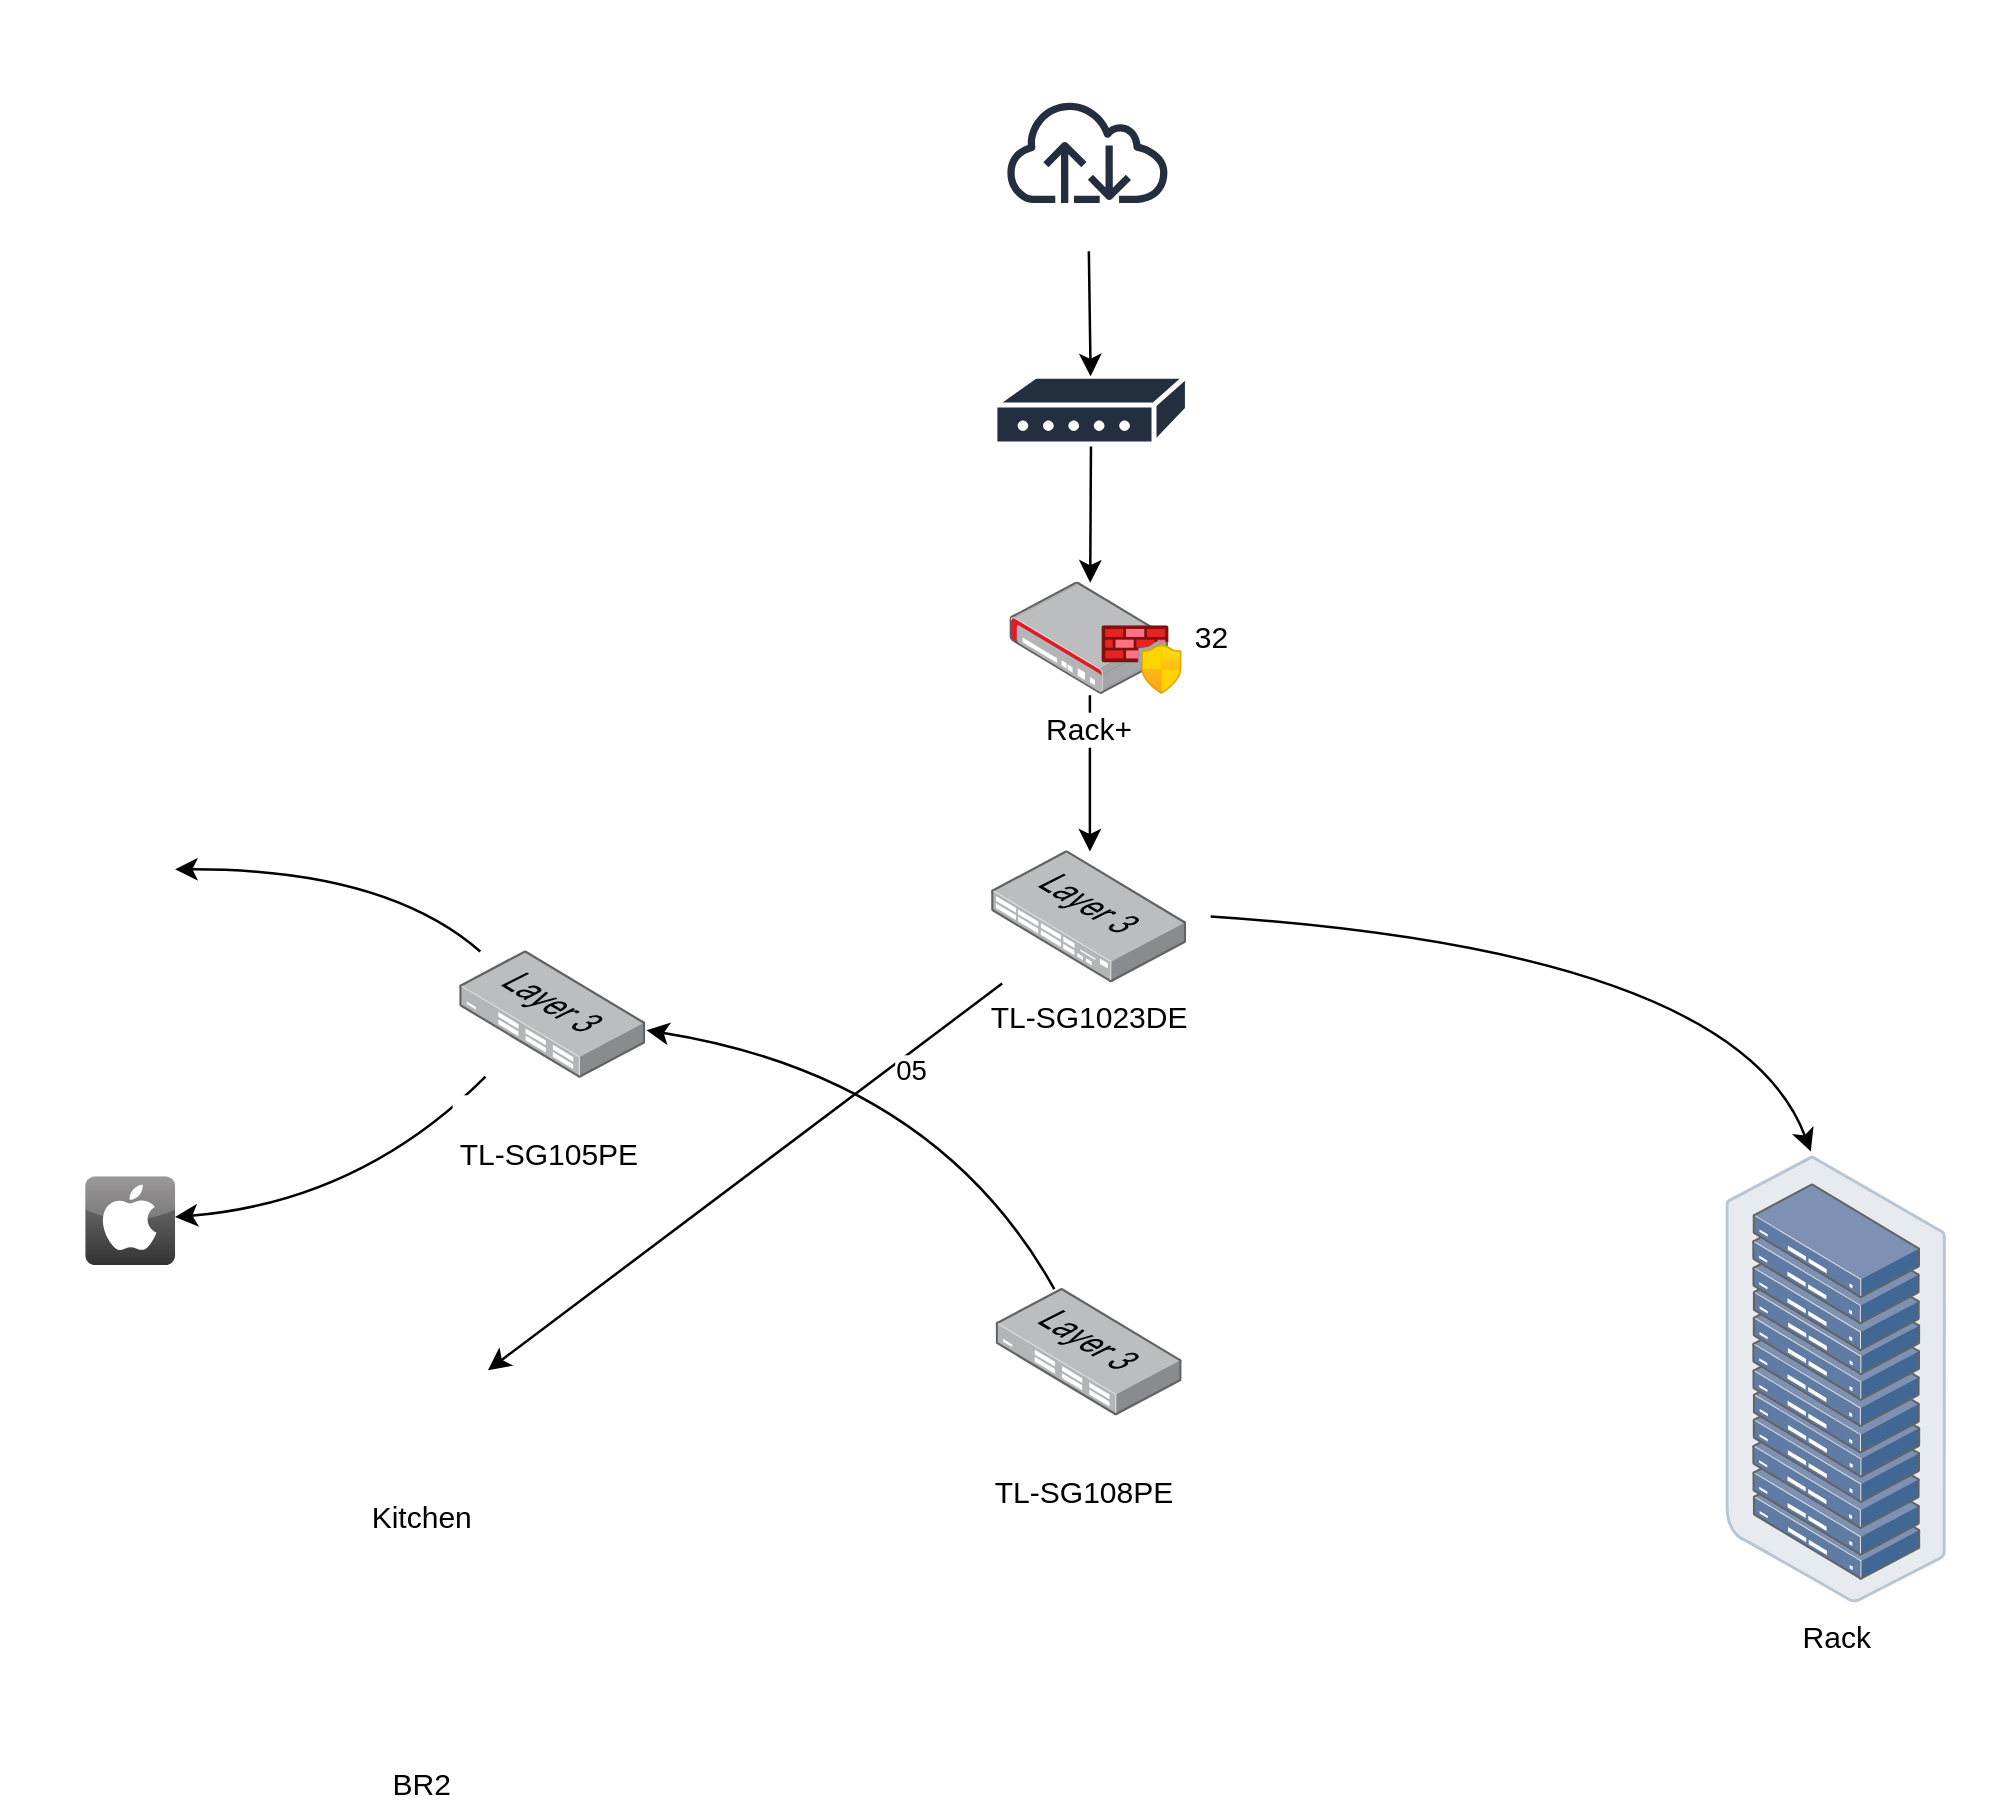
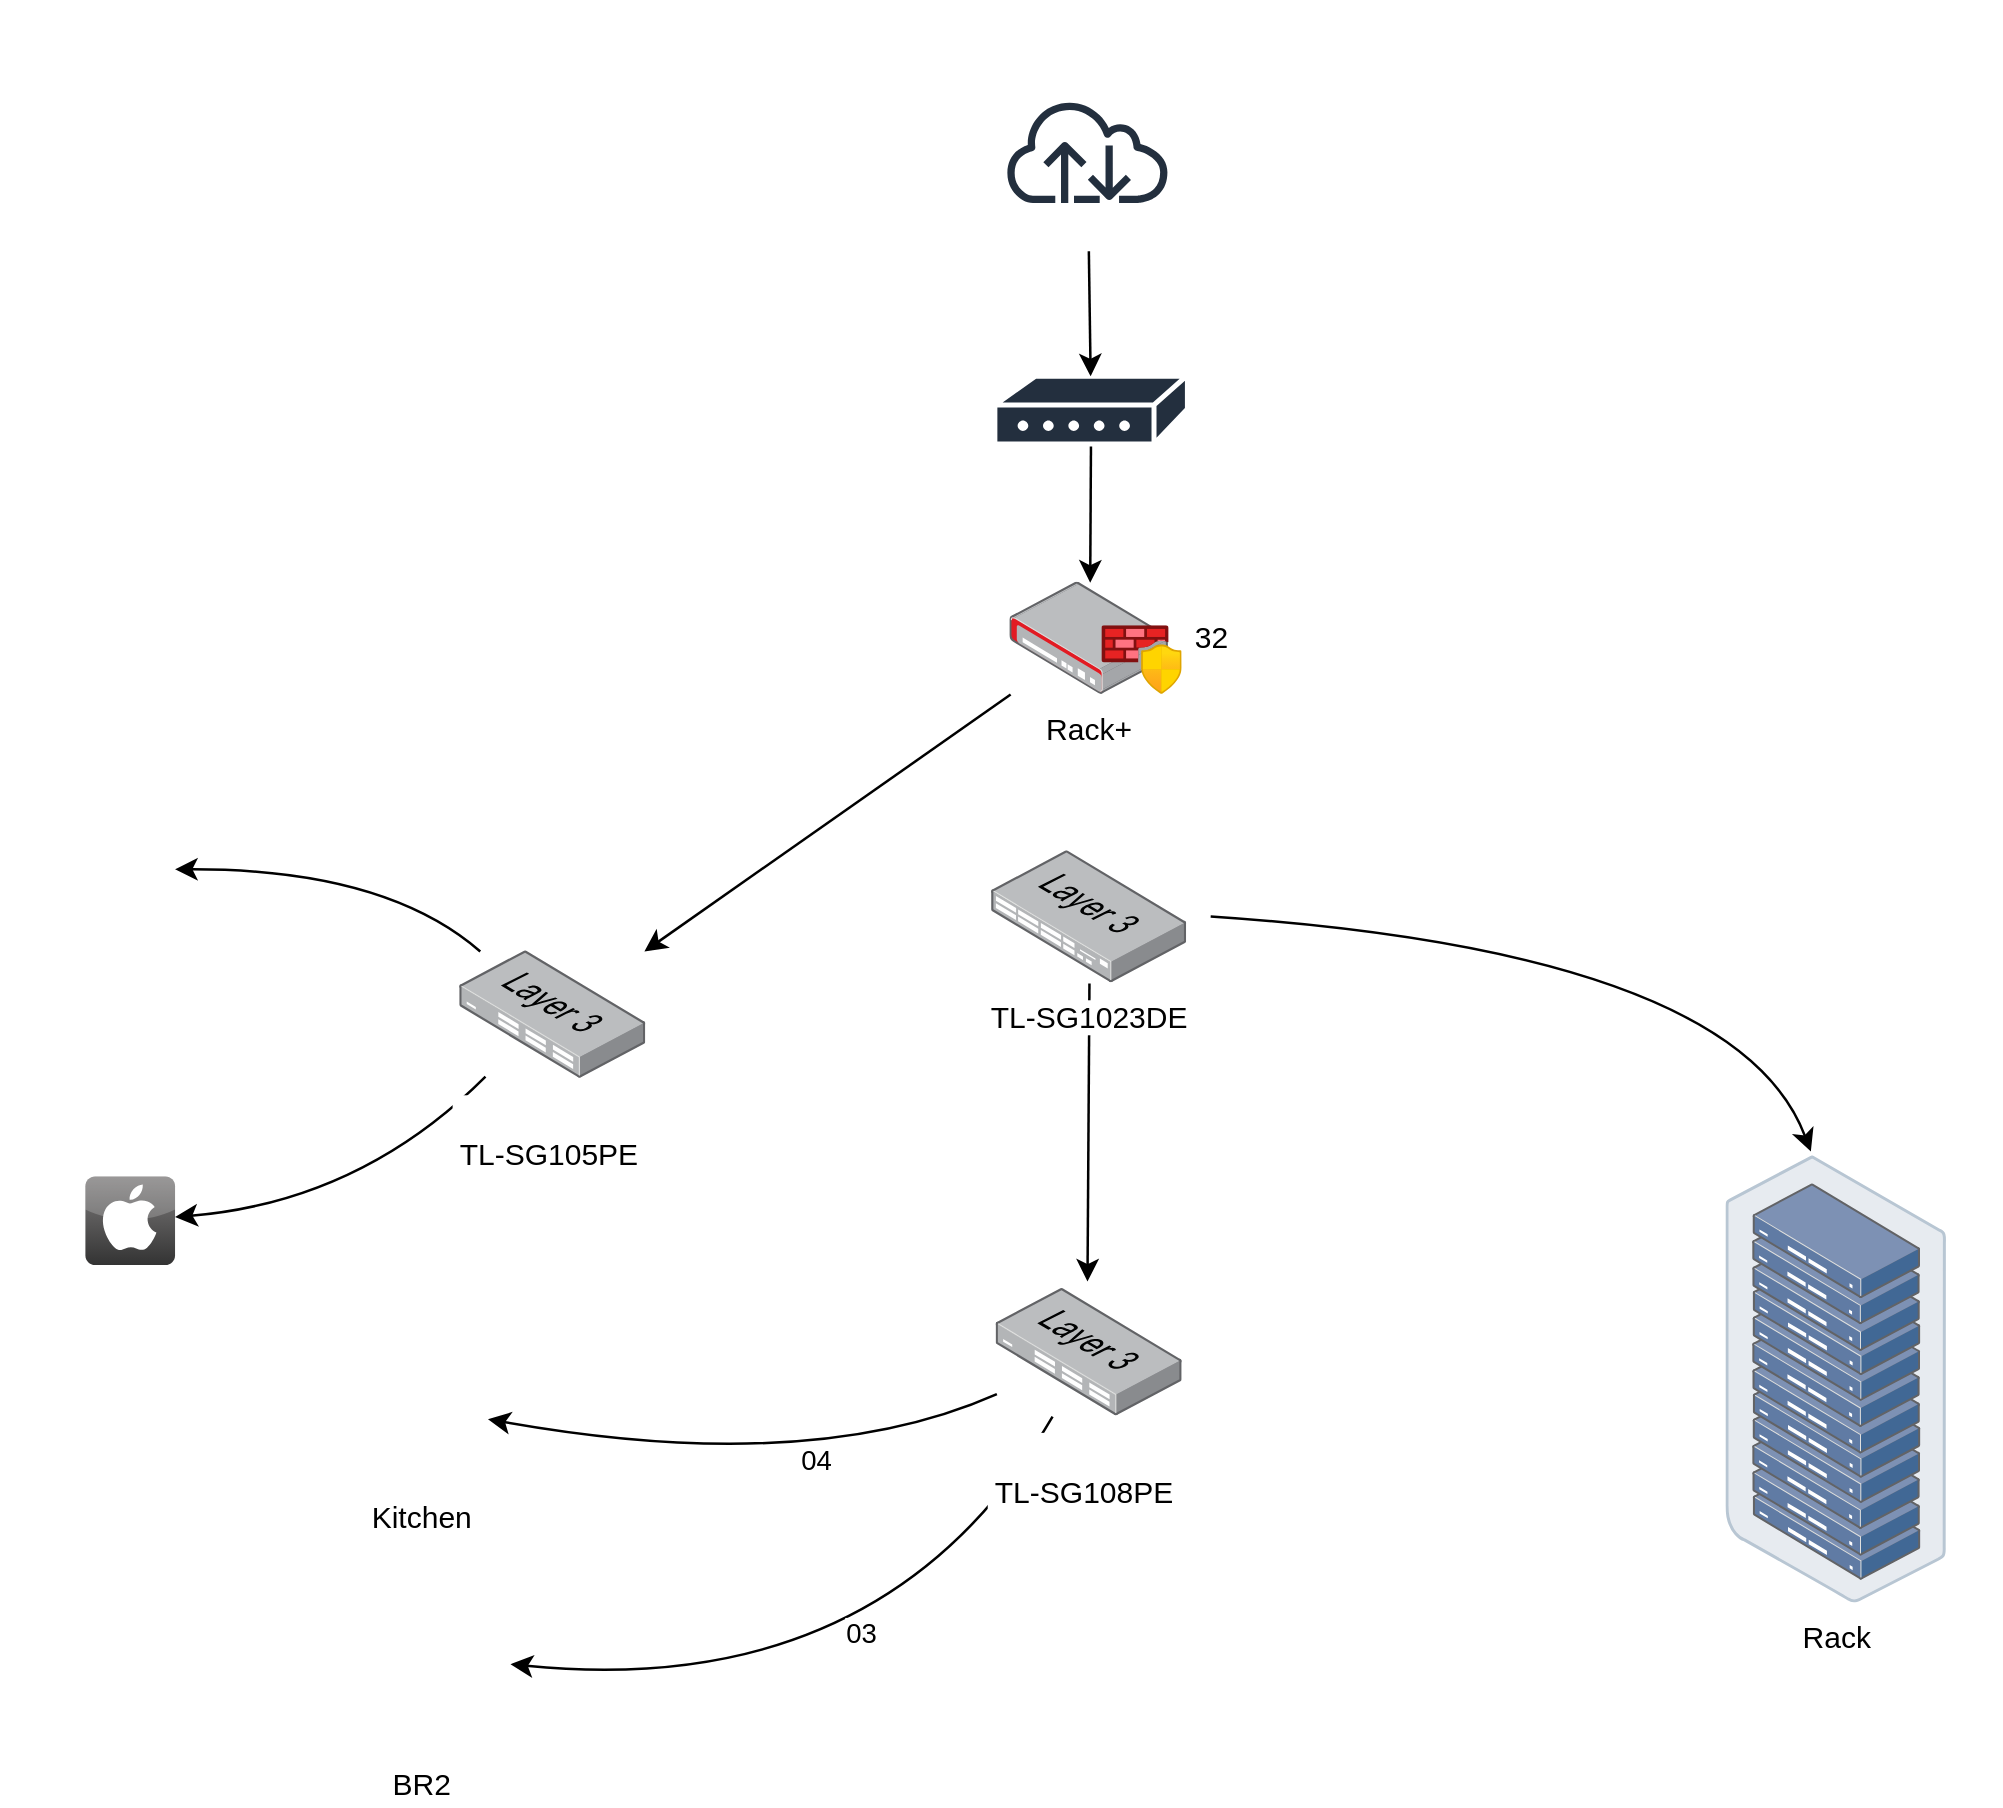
edge "Rack+" -> "TL-SG1023DE": now "Rack+" -> "TL-SG105PE"
edge "TL-SG108PE" -> "TL-SG105PE": removed, label "05"
edge "TL-SG1023DE" -> "Kitchen": now "TL-SG1023DE" -> "TL-SG108PE"
edge "TL-SG108PE" -> "Kitchen": added, label "04"
edge "TL-SG108PE" -> "BR2": added, label "03"
